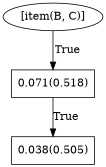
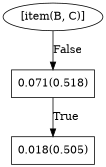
edge "[item(B, C)]" -> "0.071(0.518)": label "True" -> "False"
node "0.038(0.505)": label "0.038(0.505)" -> "0.018(0.505)"
